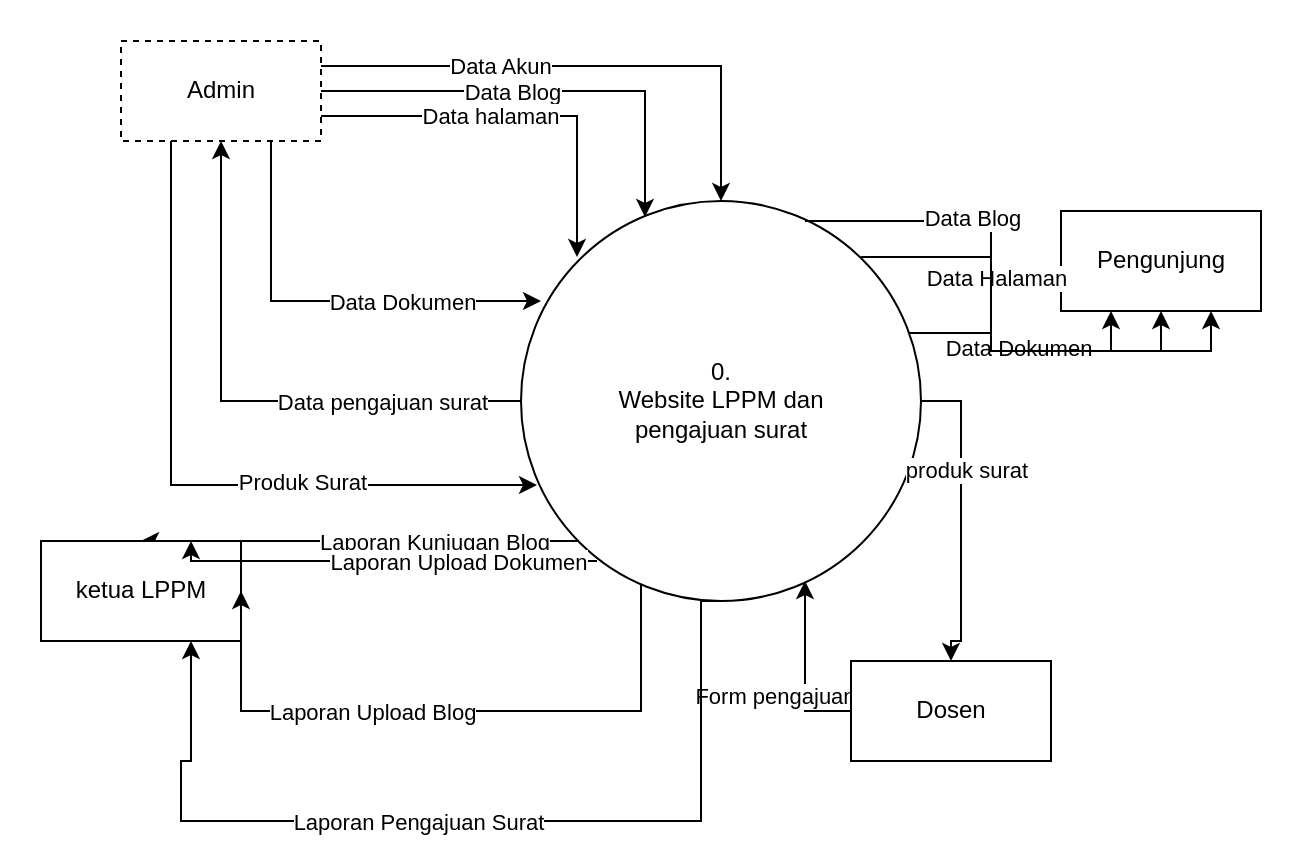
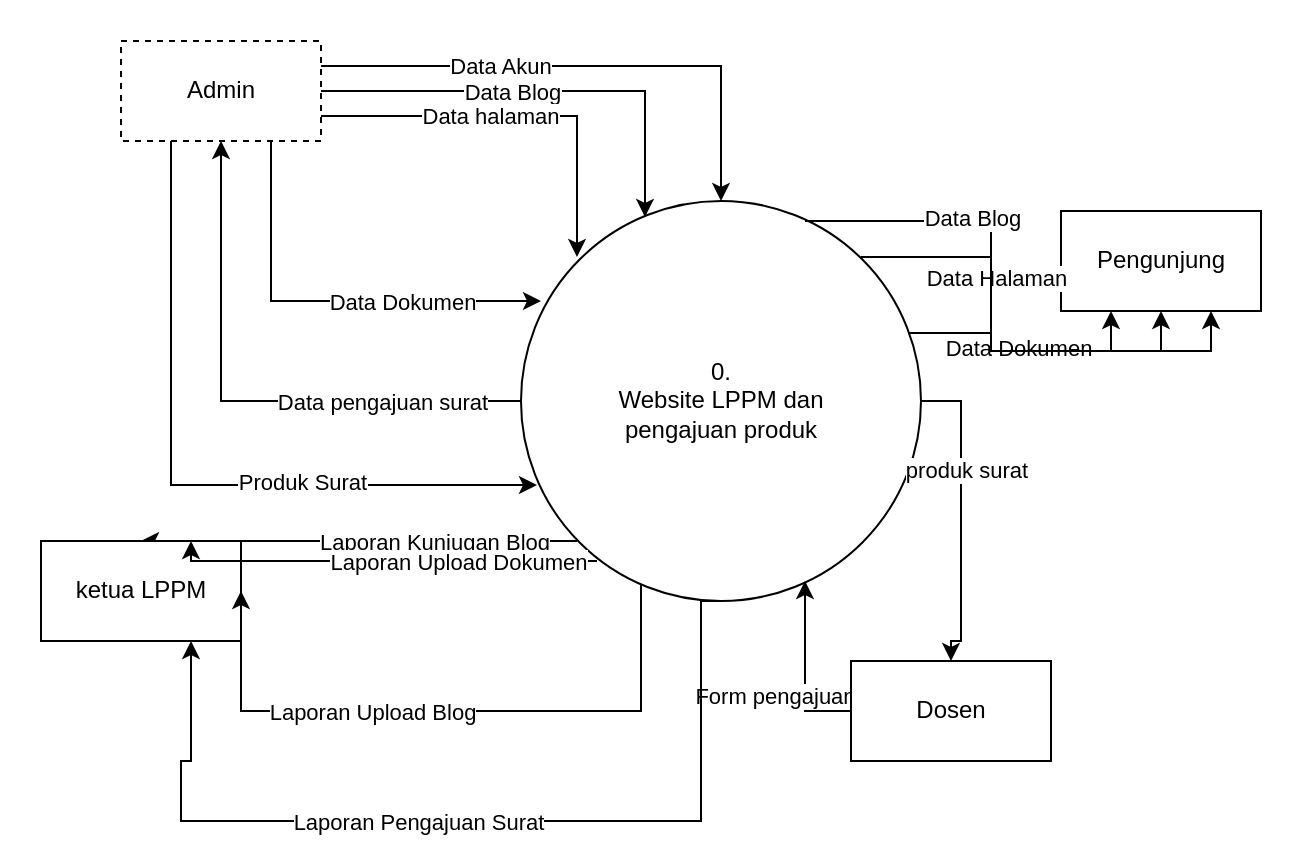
node "0. Website LPPM dan pengajuan surat": label "0. Website LPPM dan pengajuan surat" -> "0. Website LPPM dan pengajuan produk"
